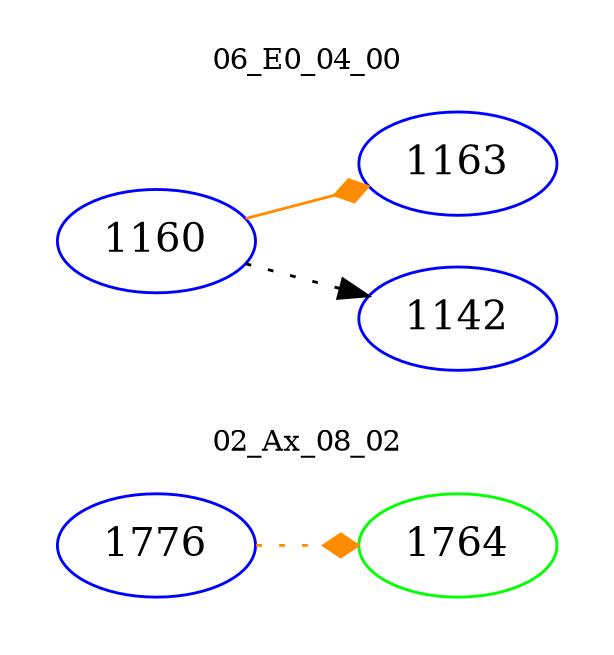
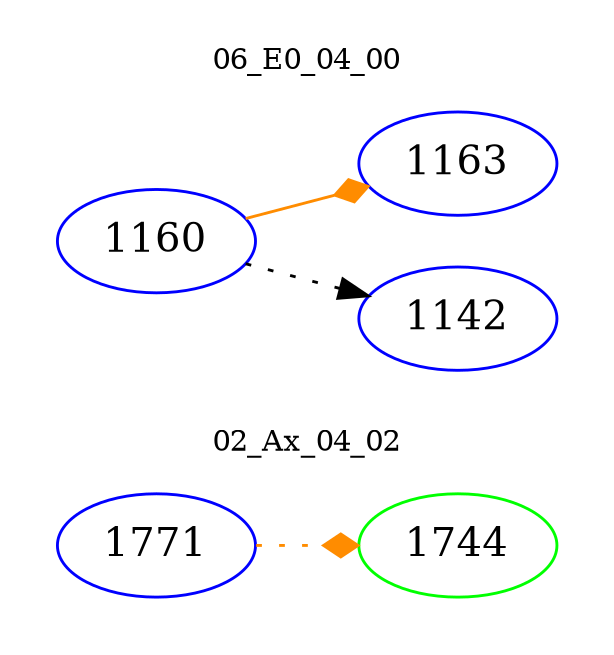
cluster "02_Ax_08_02": label "02_Ax_08_02" -> "02_Ax_04_02"
node "1776": label "1776" -> "1771"
node "1764": label "1764" -> "1744"
